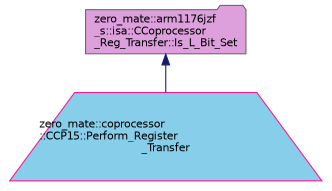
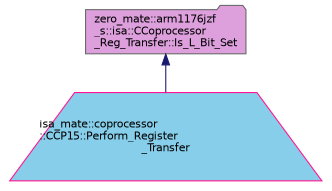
node "zero_mate::coprocessor ::CCP15::Perform_Register _Transfer": label "zero_mate::coprocessor ::CCP15::Perform_Register _Transfer" -> "isa_mate::coprocessor ::CCP15::Perform_Register _Transfer"
